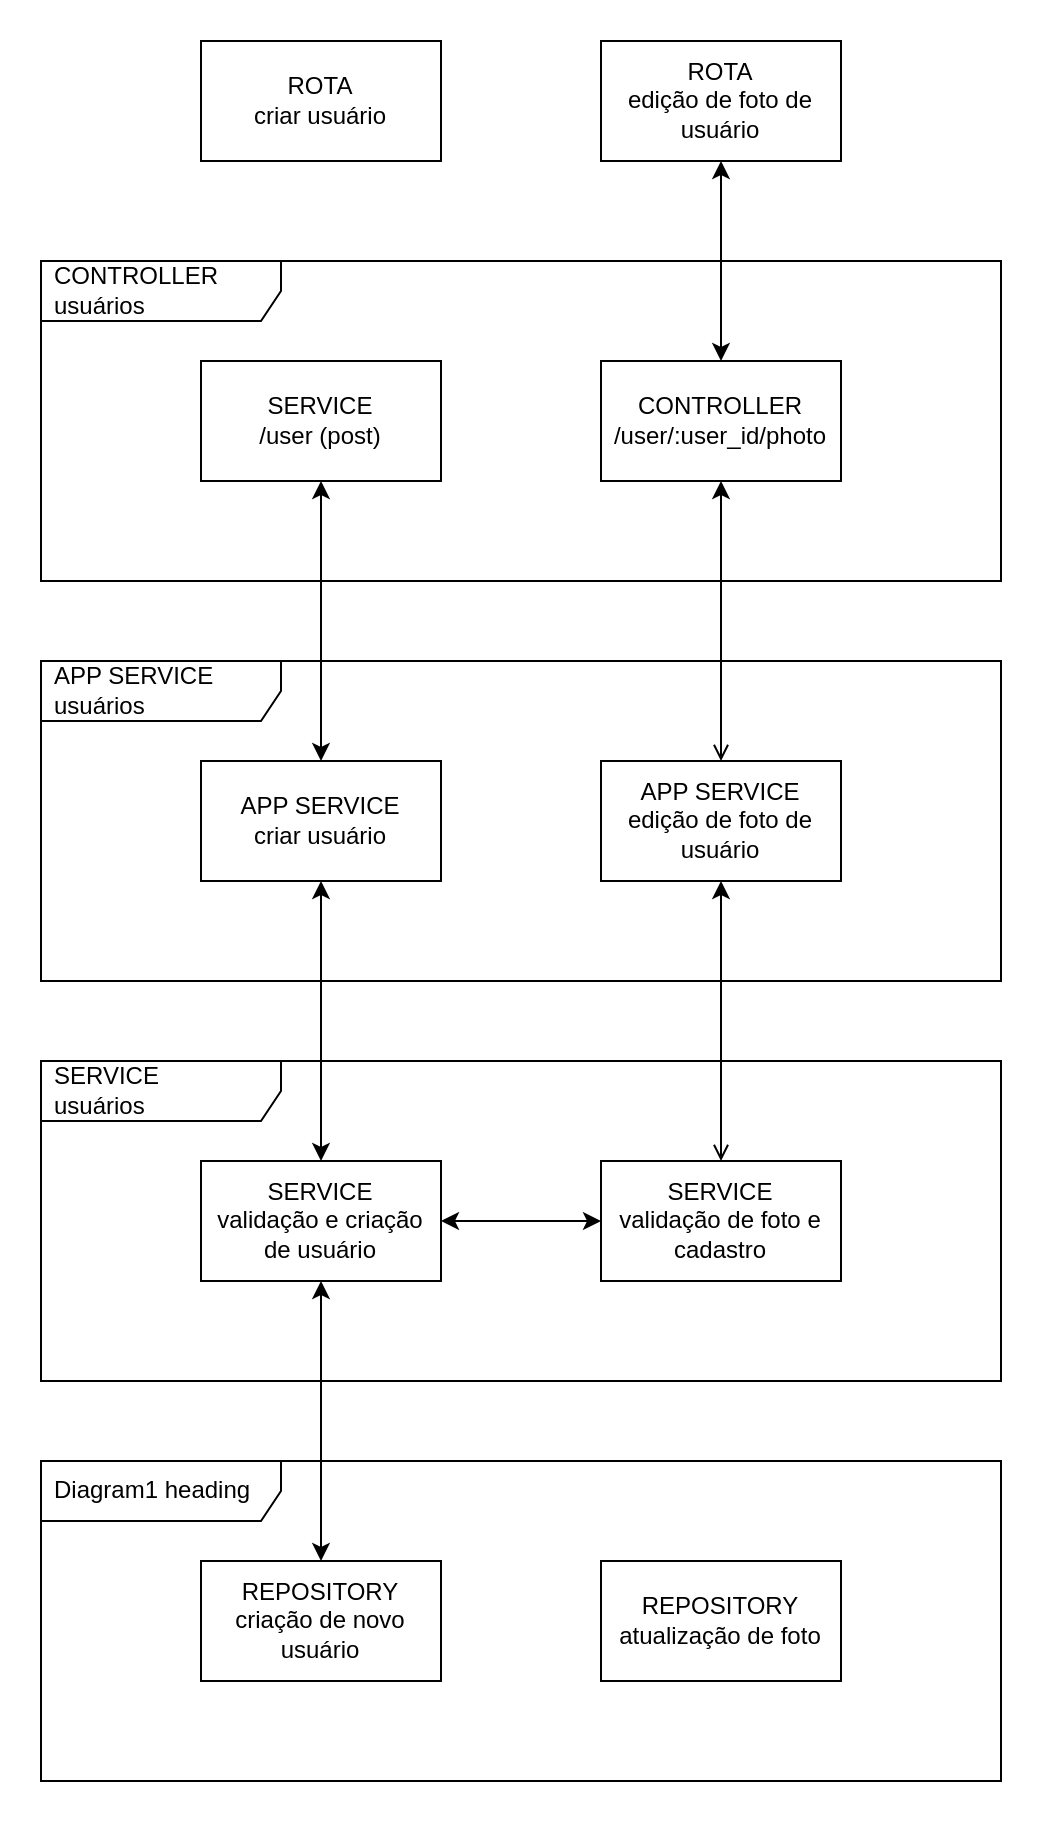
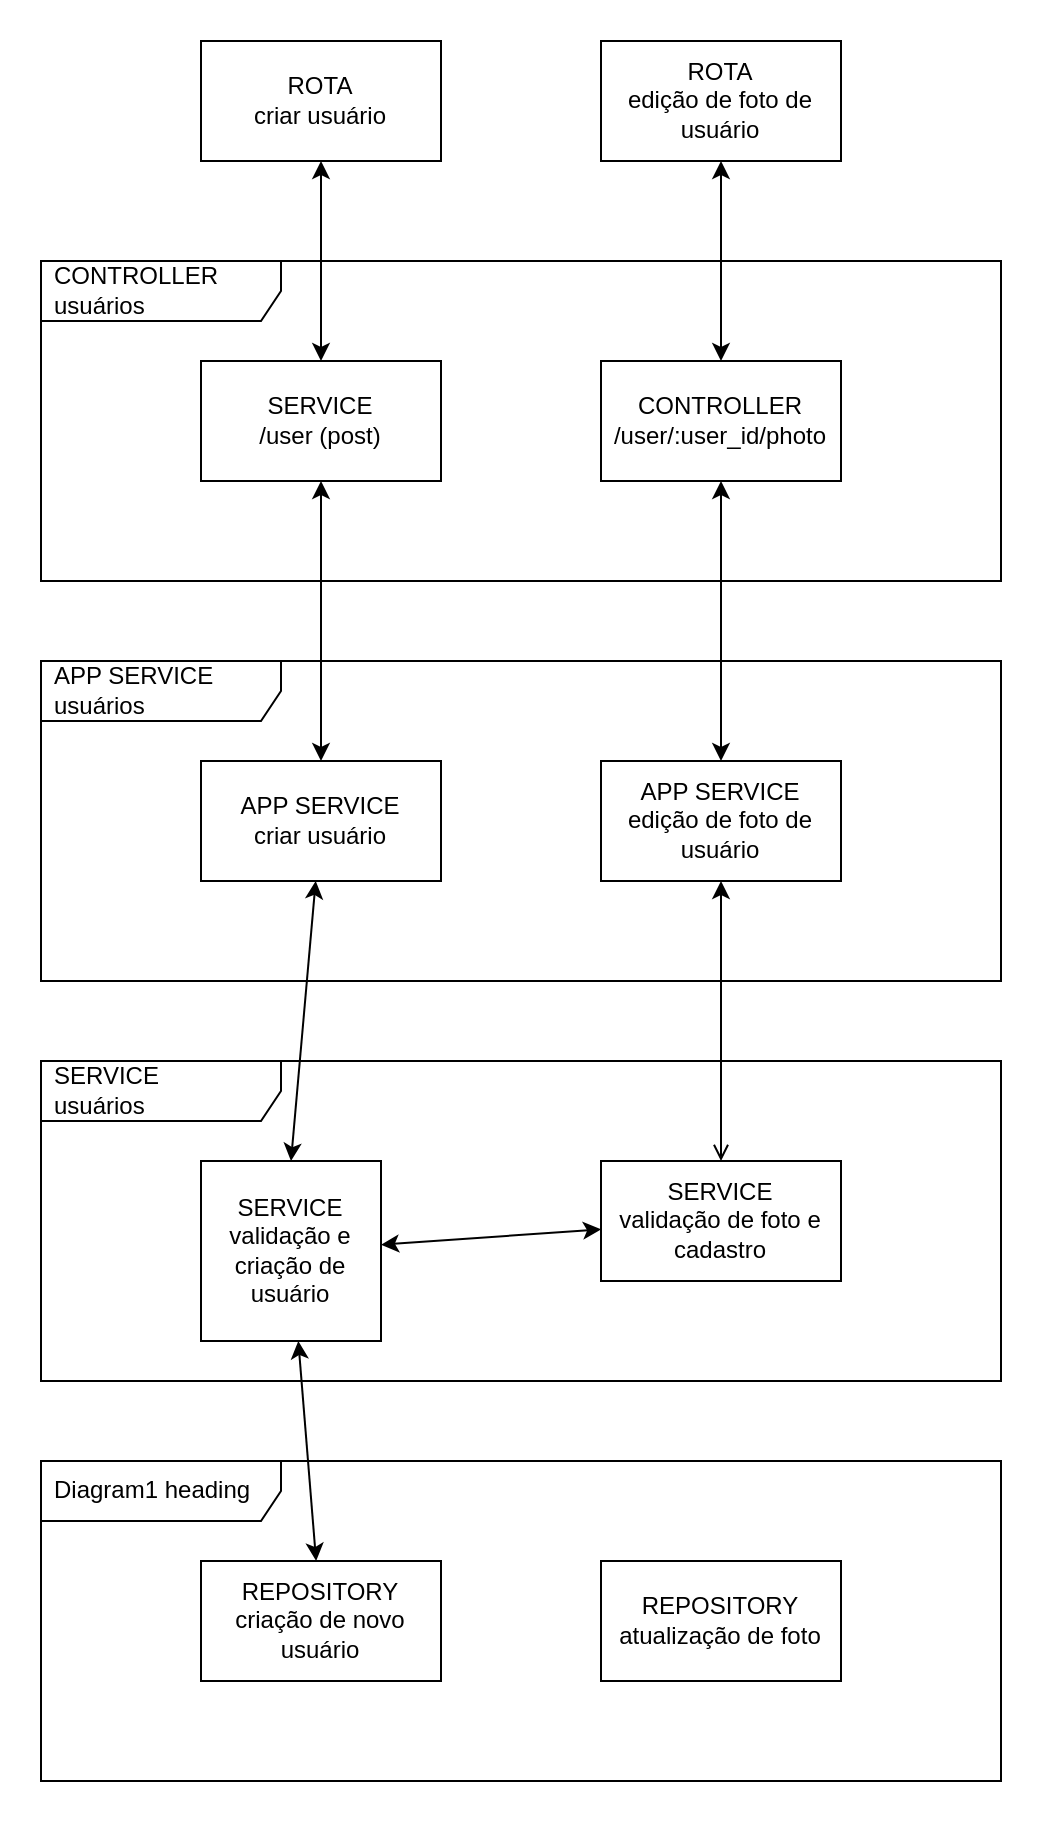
edge "ROTA criar usuário" -- "SERVICE /user (post)": added
edge "CONTROLLER /user/:user_id/photo" -- "APP SERVICE edição de foto de usuário": arrowhead open -> classic
node "SERVICE validação e criação de usuário": size 240x120 -> 180x180
